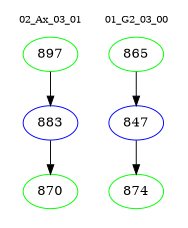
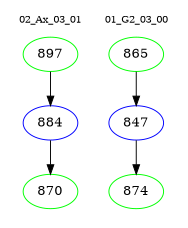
node "883": label "883" -> "884"
